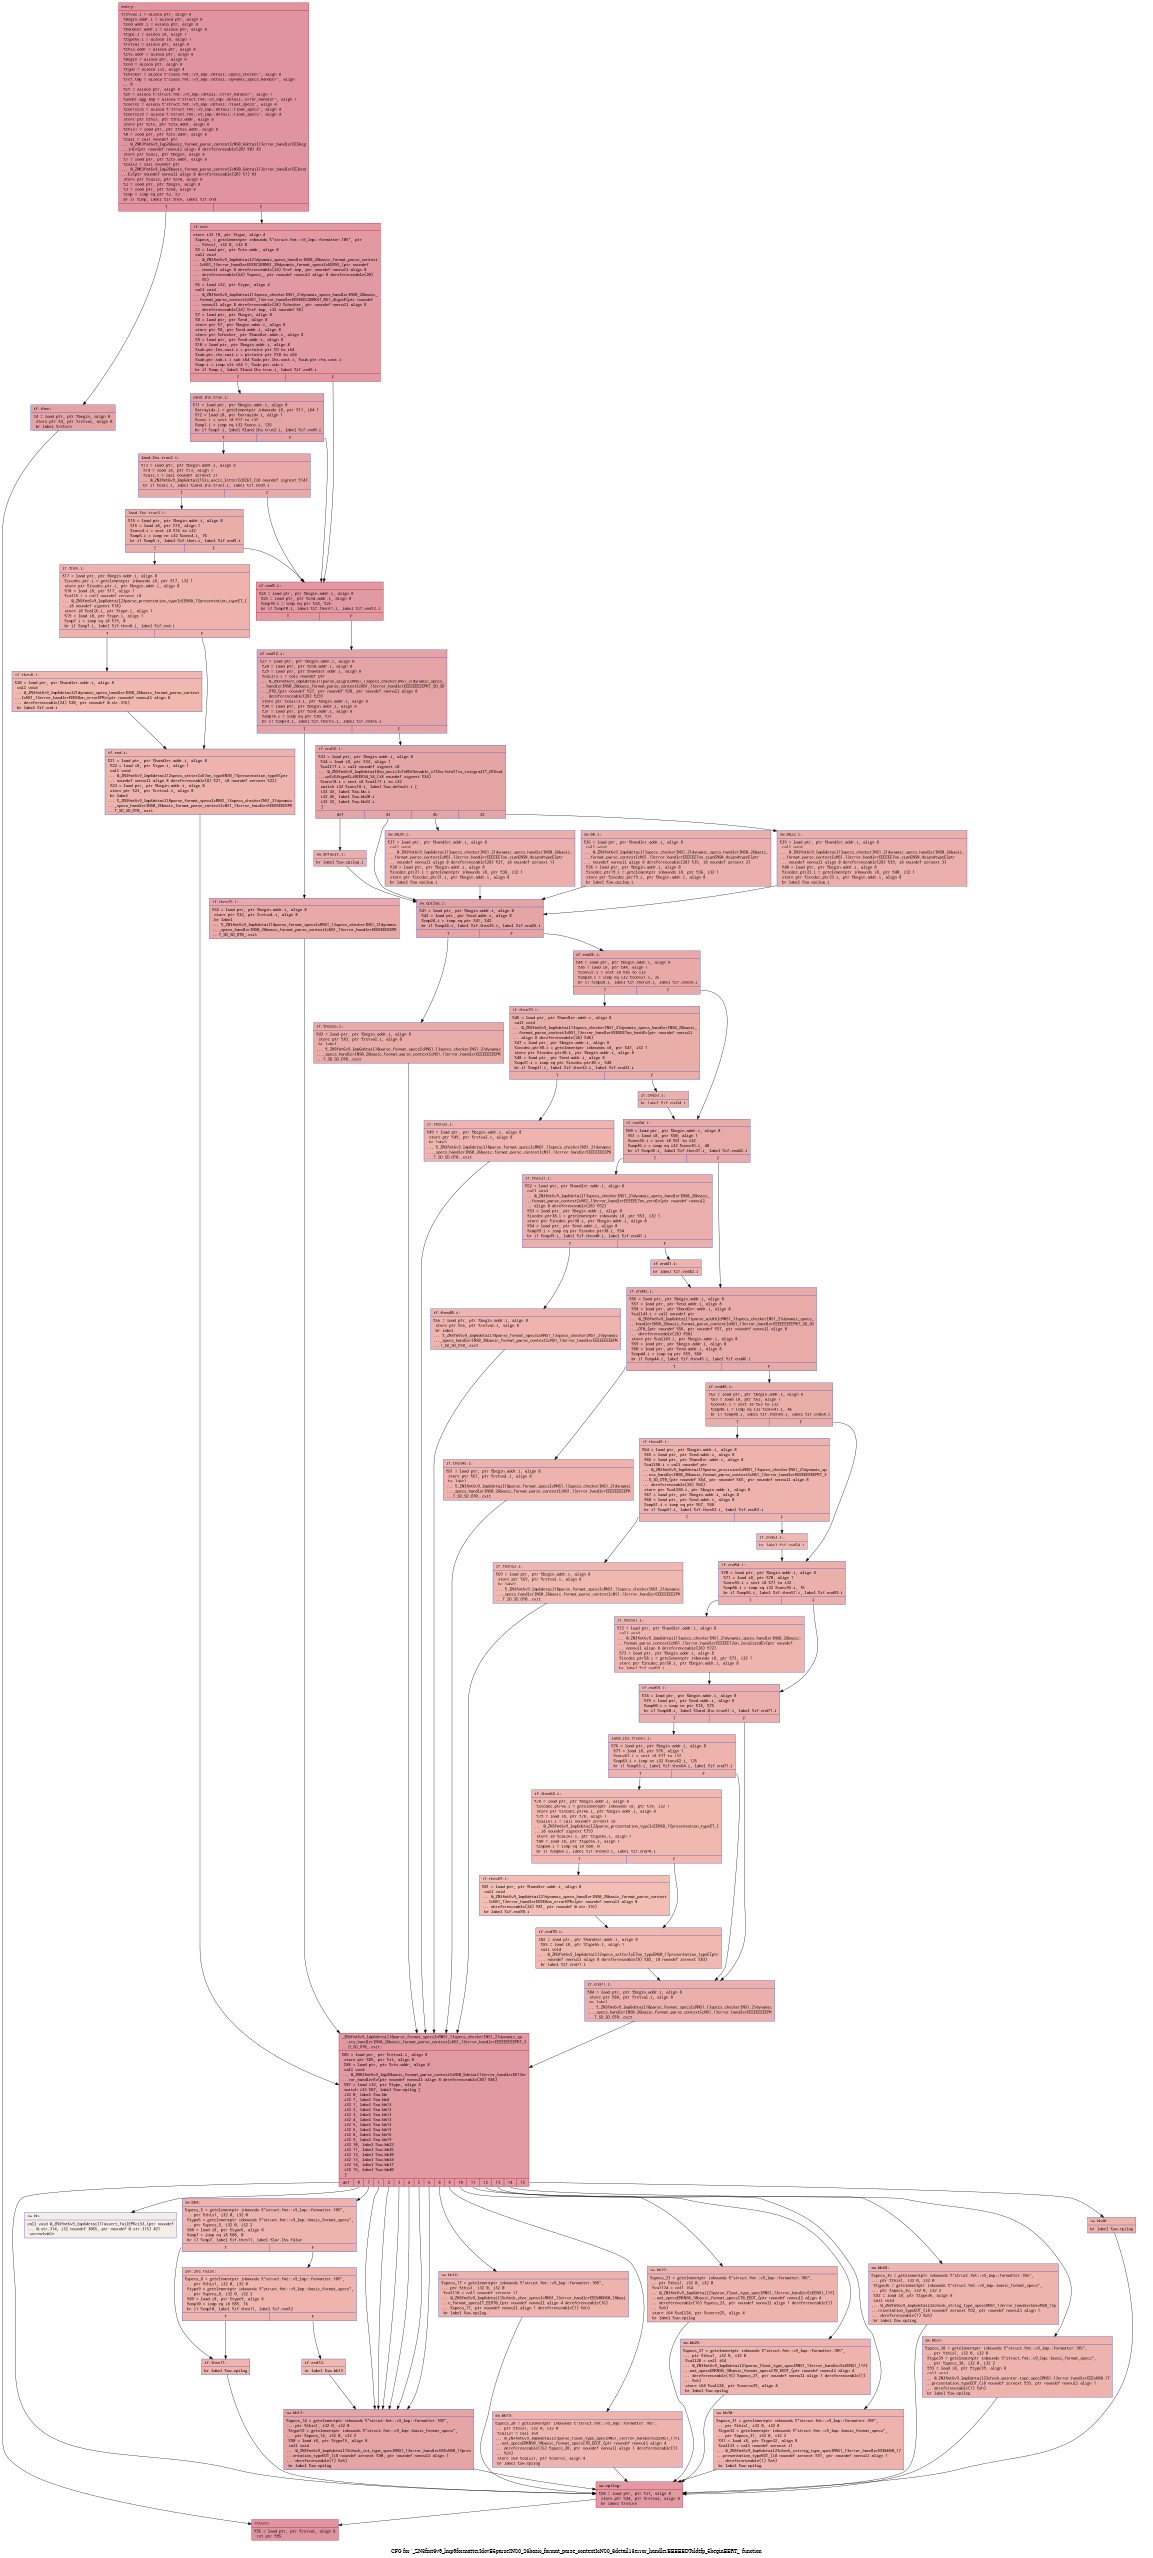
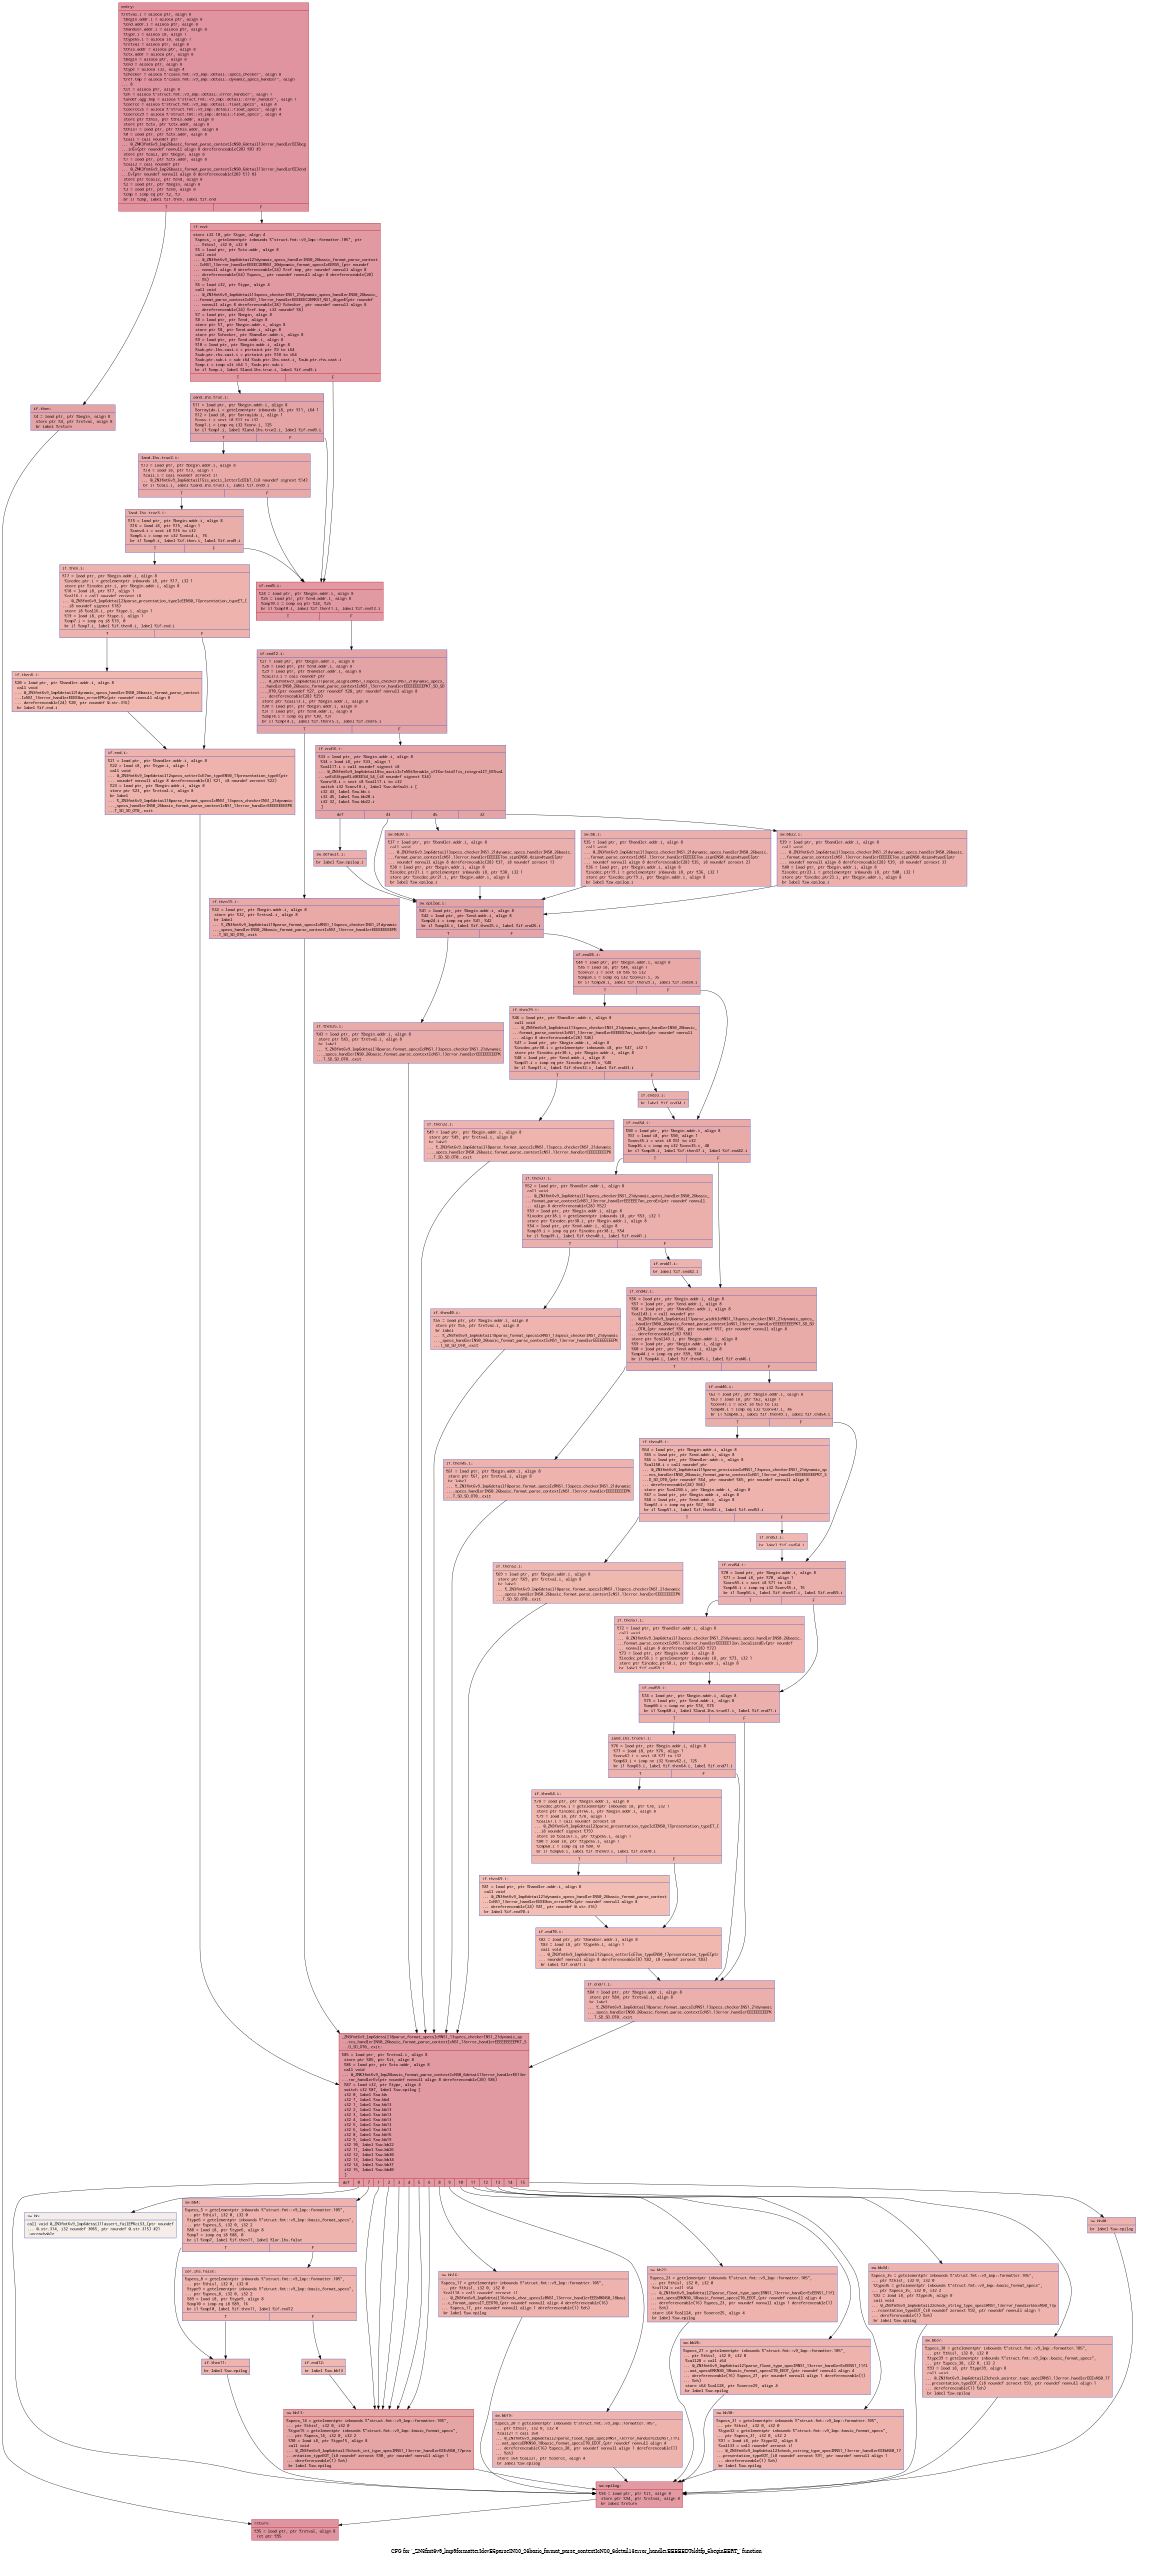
node "sw.bb13:": color #3d50c3ff -> #b70d28ff
